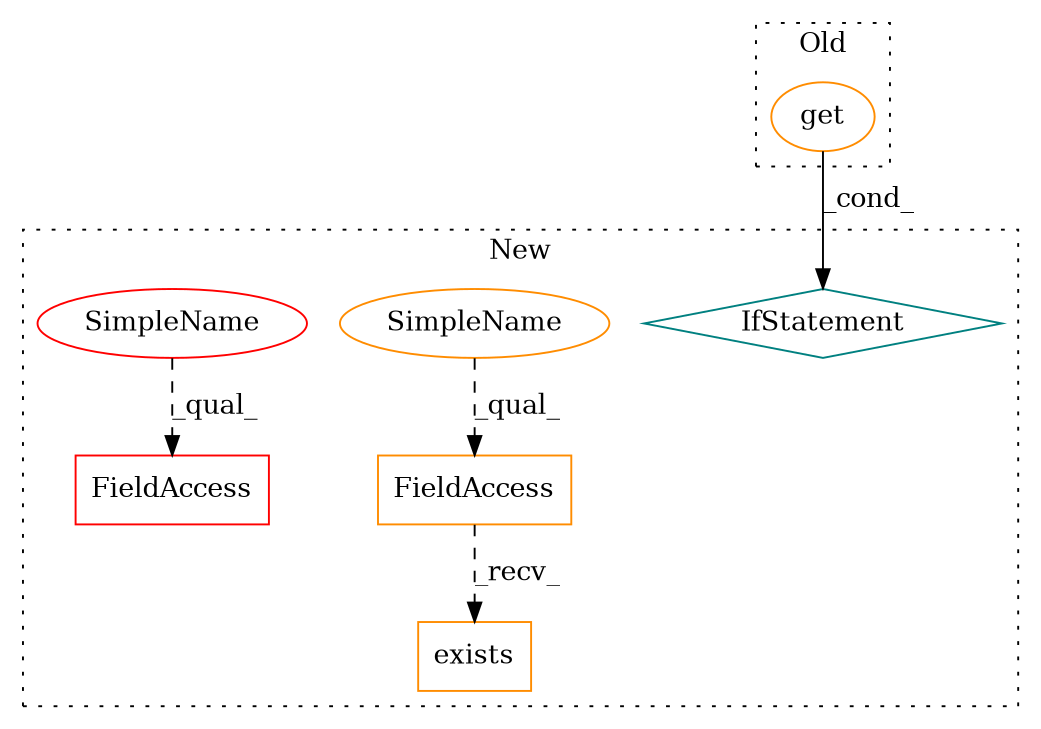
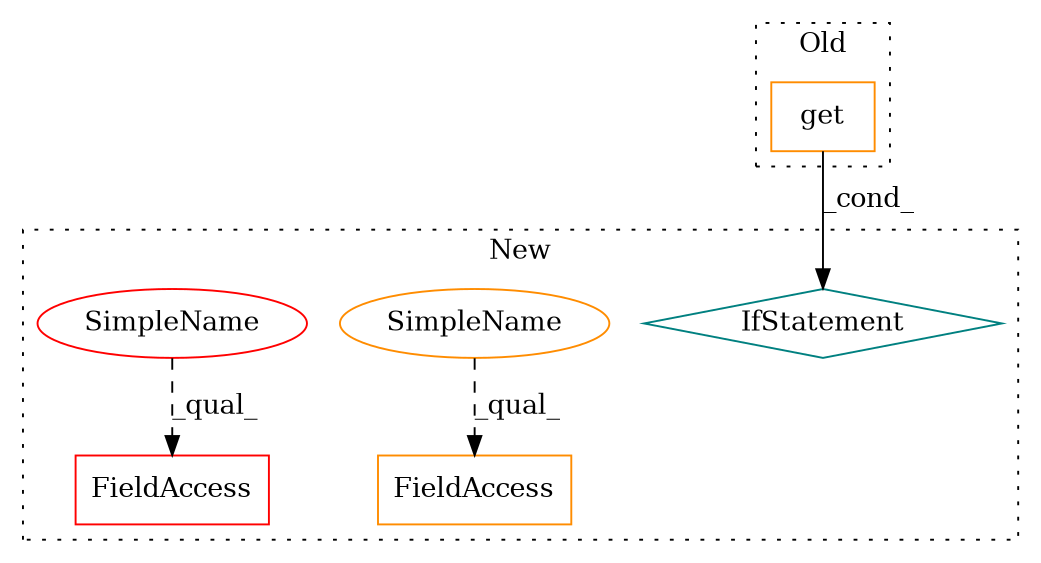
node "get": shape ellipse -> box
node "exists": removed
